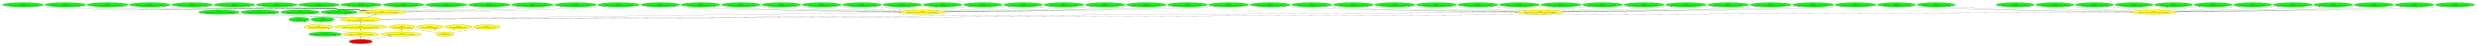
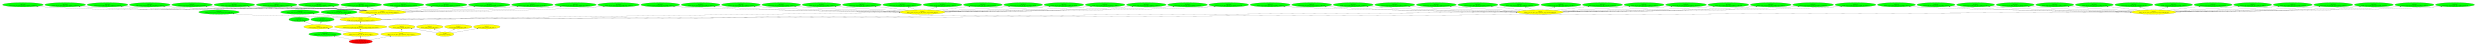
node "<spriteset> sliding_roof_car_pony_gen_5B_ss_loaded_2_flipped": added
node "<spriteset> sliding_roof_car_pony_gen_5B_ss_empty_unflipped": removed
